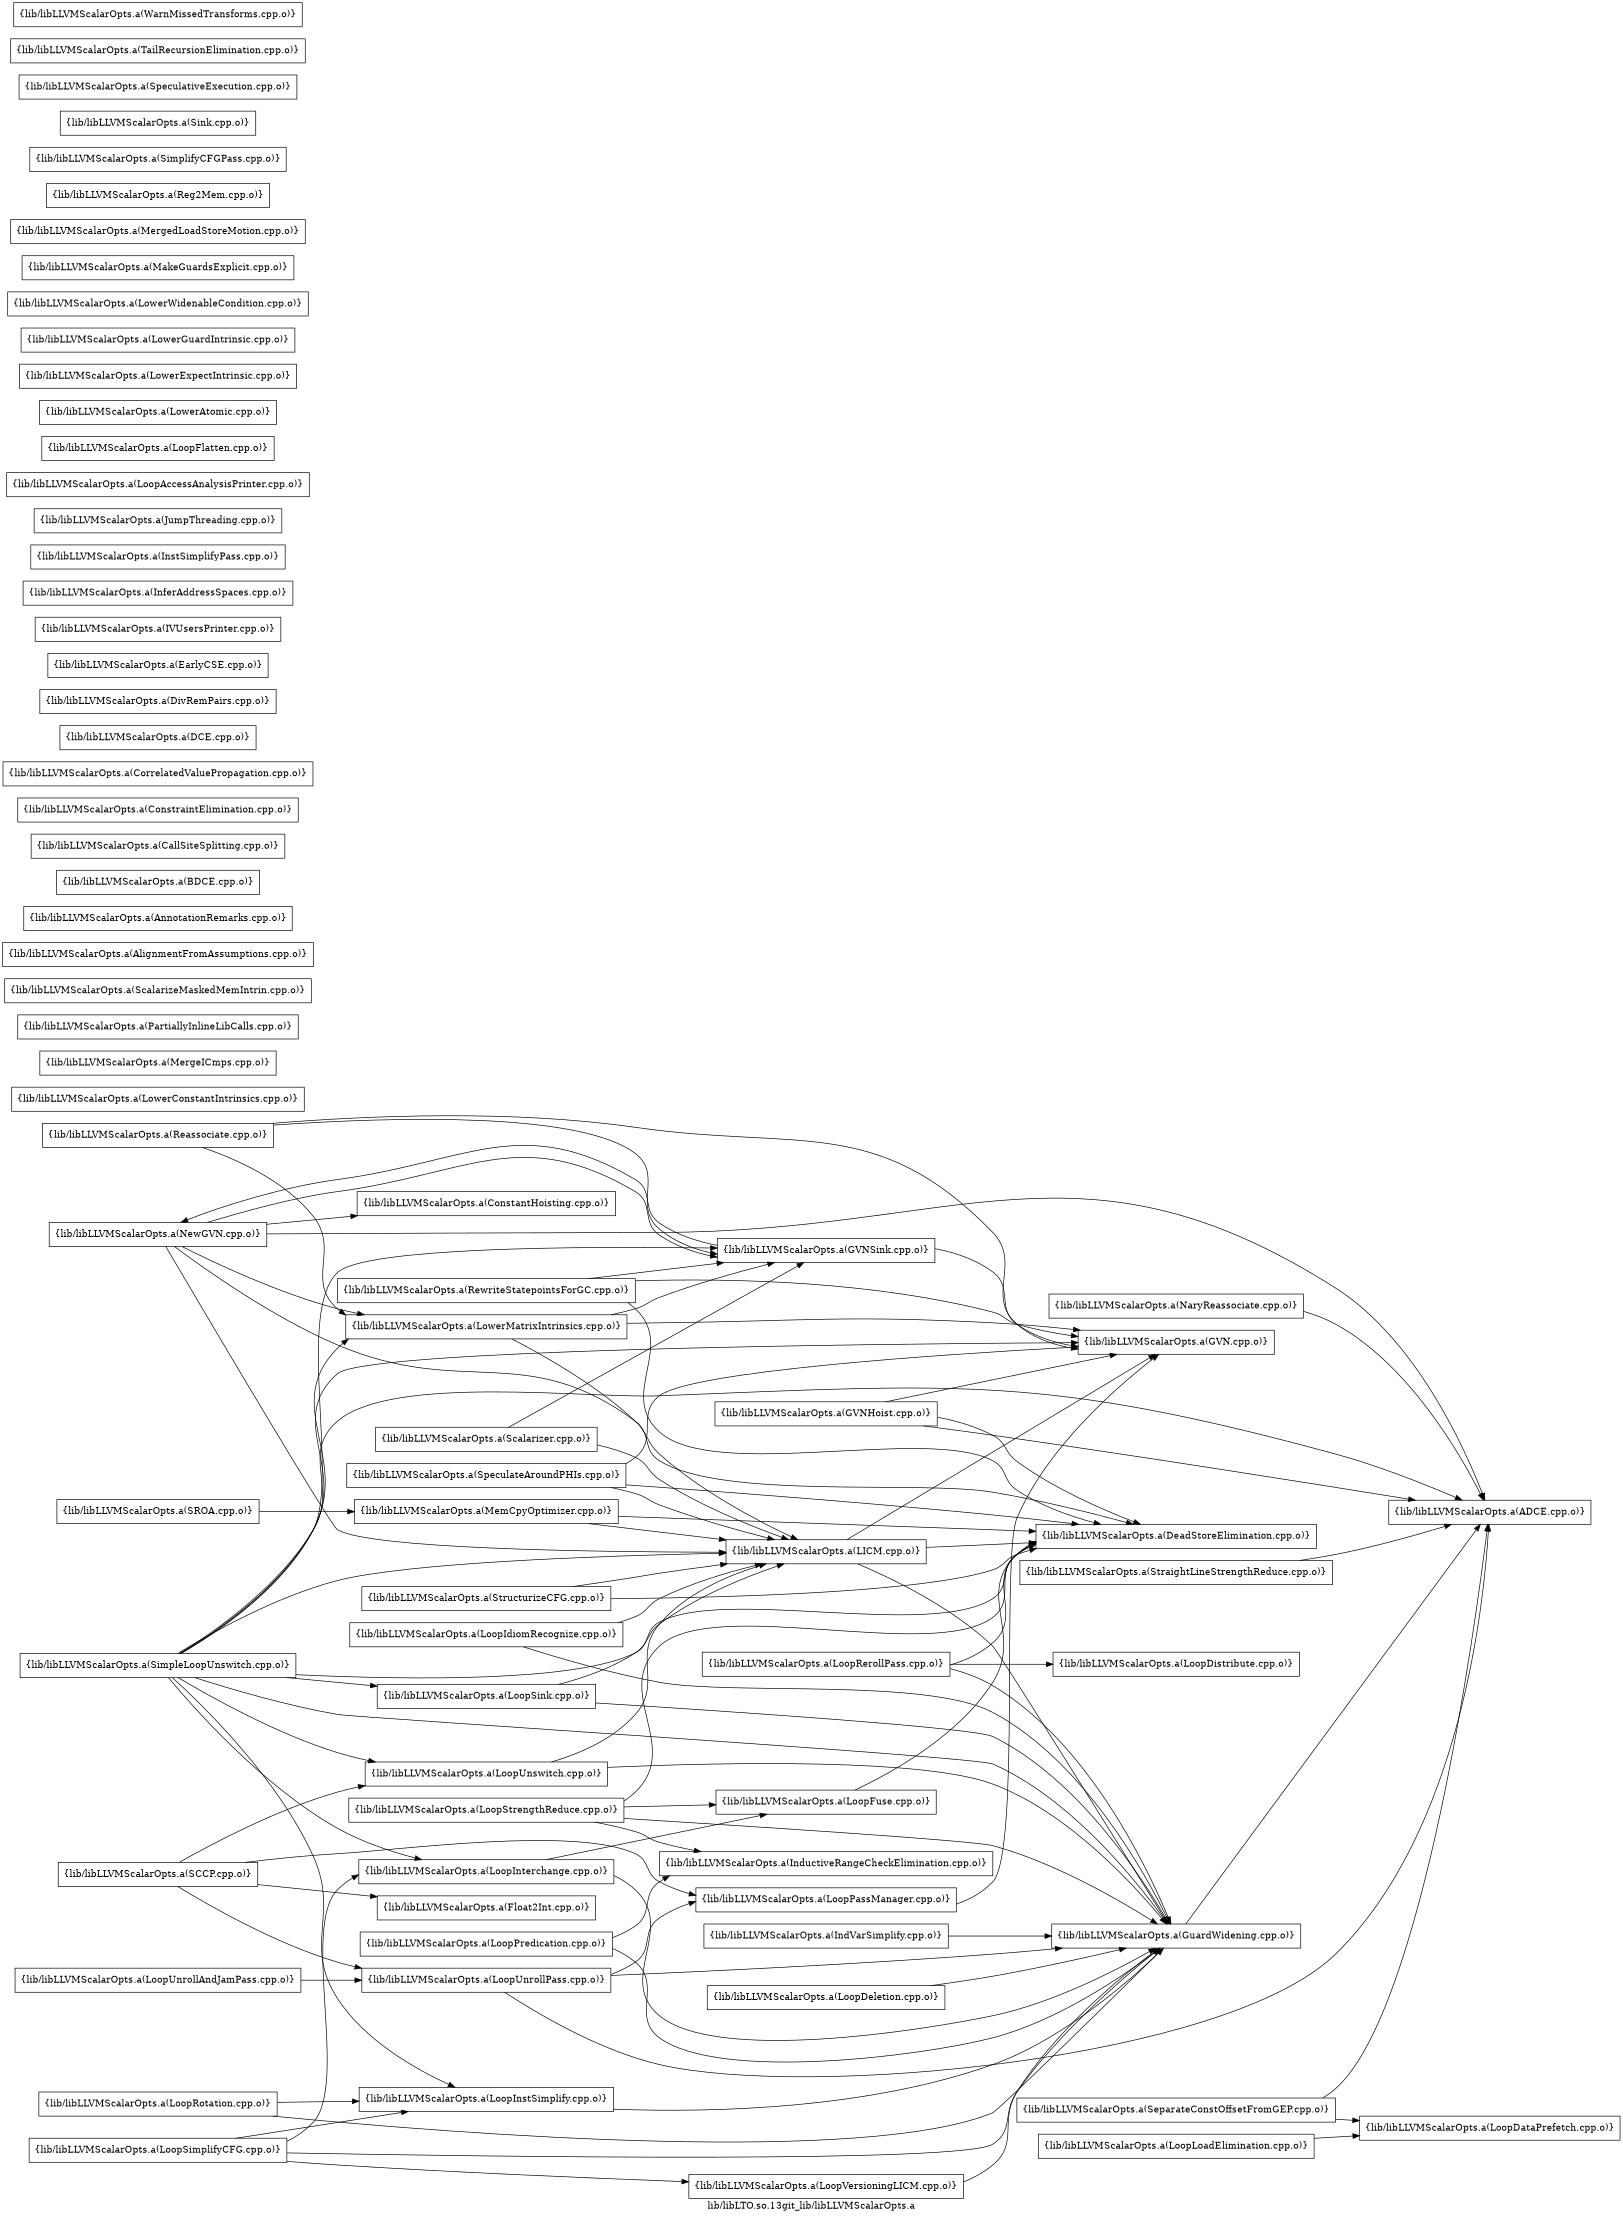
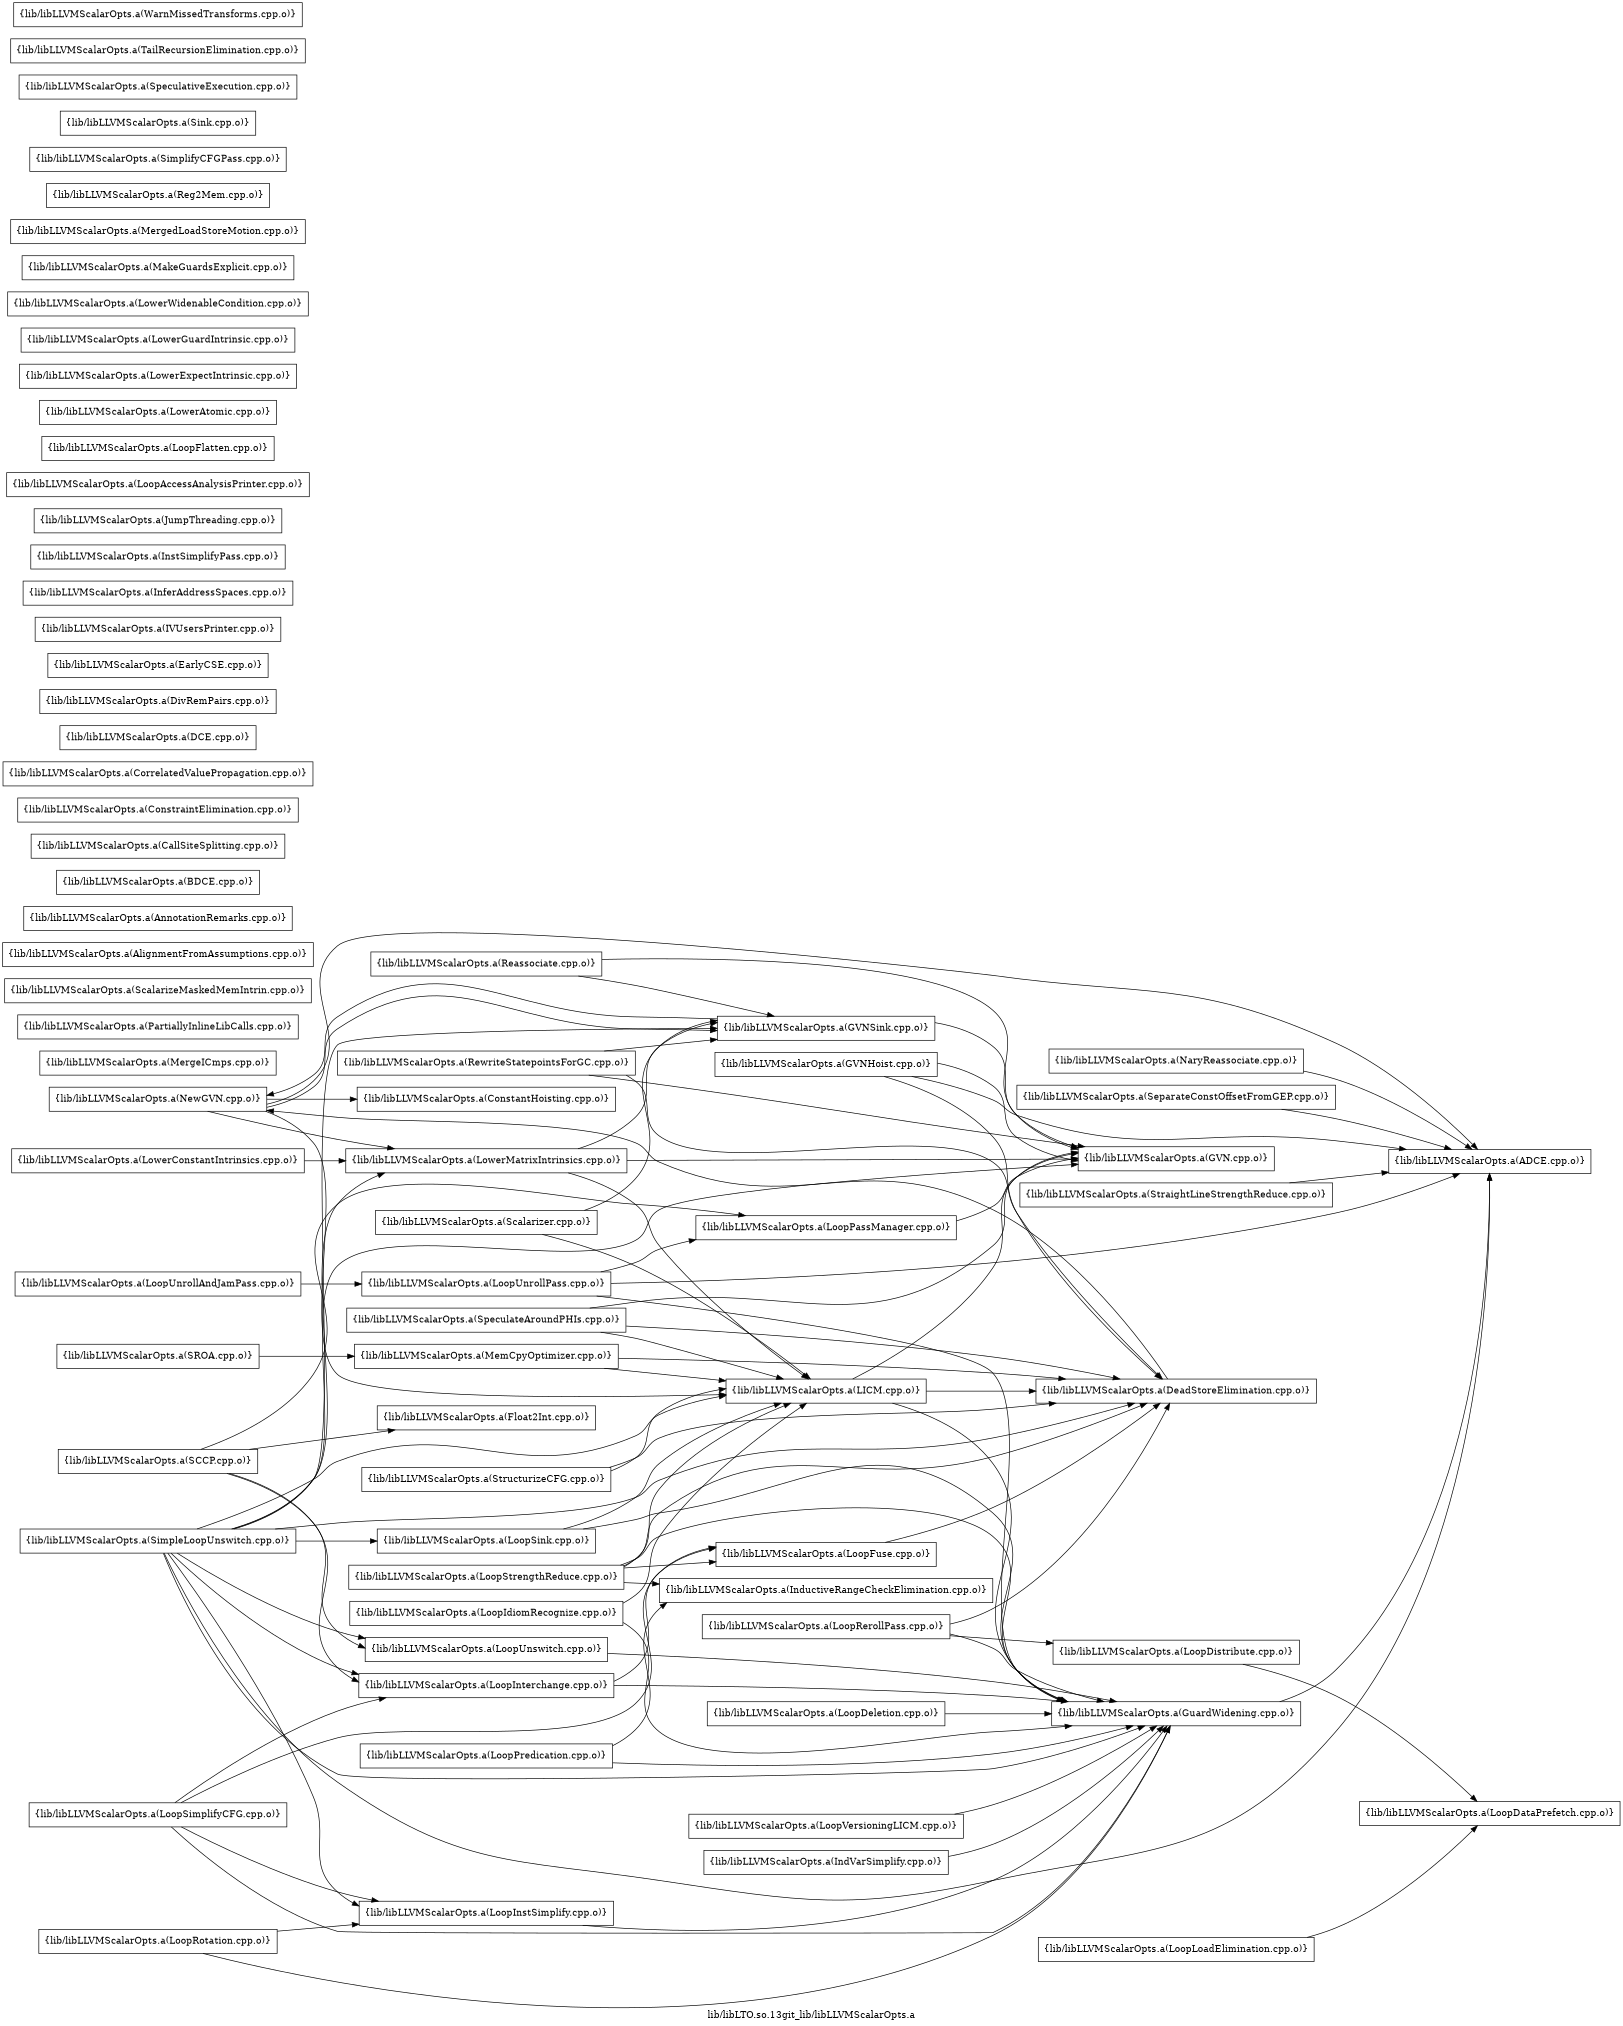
edge "{lib/libLLVMScalarOpts.a(Reassociate.cpp.o)}" -> "{lib/libLLVMScalarOpts.a(LowerMatrixIntrinsics.cpp.o)}": now "{lib/libLLVMScalarOpts.a(LowerConstantIntrinsics.cpp.o)}" -> "{lib/libLLVMScalarOpts.a(LowerMatrixIntrinsics.cpp.o)}"
edge "{lib/libLLVMScalarOpts.a(NewGVN.cpp.o)}" -> "{lib/libLLVMScalarOpts.a(DeadStoreElimination.cpp.o)}": reversed
edge "{lib/libLLVMScalarOpts.a(LoopUnswitch.cpp.o)}" -> "{lib/libLLVMScalarOpts.a(LICM.cpp.o)}": now "{lib/libLLVMScalarOpts.a(LoopStrengthReduce.cpp.o)}" -> "{lib/libLLVMScalarOpts.a(LICM.cpp.o)}"
edge "{lib/libLLVMScalarOpts.a(SCCP.cpp.o)}" -> "{lib/libLLVMScalarOpts.a(LoopUnrollPass.cpp.o)}": now "{lib/libLLVMScalarOpts.a(SCCP.cpp.o)}" -> "{lib/libLLVMScalarOpts.a(LoopInterchange.cpp.o)}"
edge "{lib/libLLVMScalarOpts.a(SeparateConstOffsetFromGEP.cpp.o)}" -> "{lib/libLLVMScalarOpts.a(LoopDataPrefetch.cpp.o)}": now "{lib/libLLVMScalarOpts.a(LoopDistribute.cpp.o)}" -> "{lib/libLLVMScalarOpts.a(LoopDataPrefetch.cpp.o)}"
edge "{lib/libLLVMScalarOpts.a(LoopSimplifyCFG.cpp.o)}" -> "{lib/libLLVMScalarOpts.a(LoopVersioningLICM.cpp.o)}": now "{lib/libLLVMScalarOpts.a(LoopSimplifyCFG.cpp.o)}" -> "{lib/libLLVMScalarOpts.a(LoopFuse.cpp.o)}"
